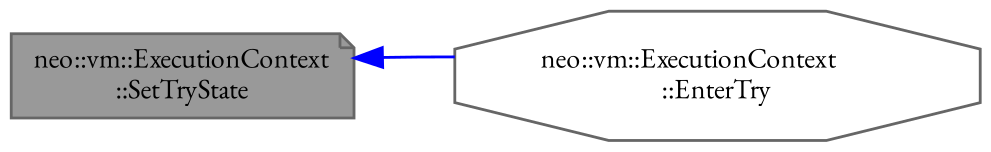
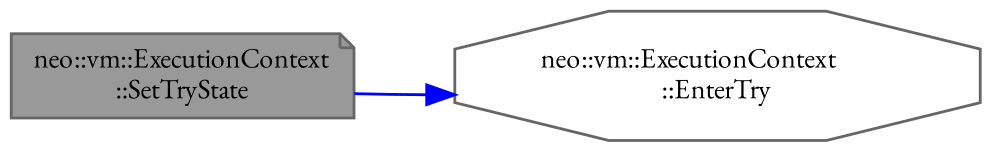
edge "neo::vm::ExecutionContext ::EnterTry" -> "neo::vm::ExecutionContext ::SetTryState": reversed
